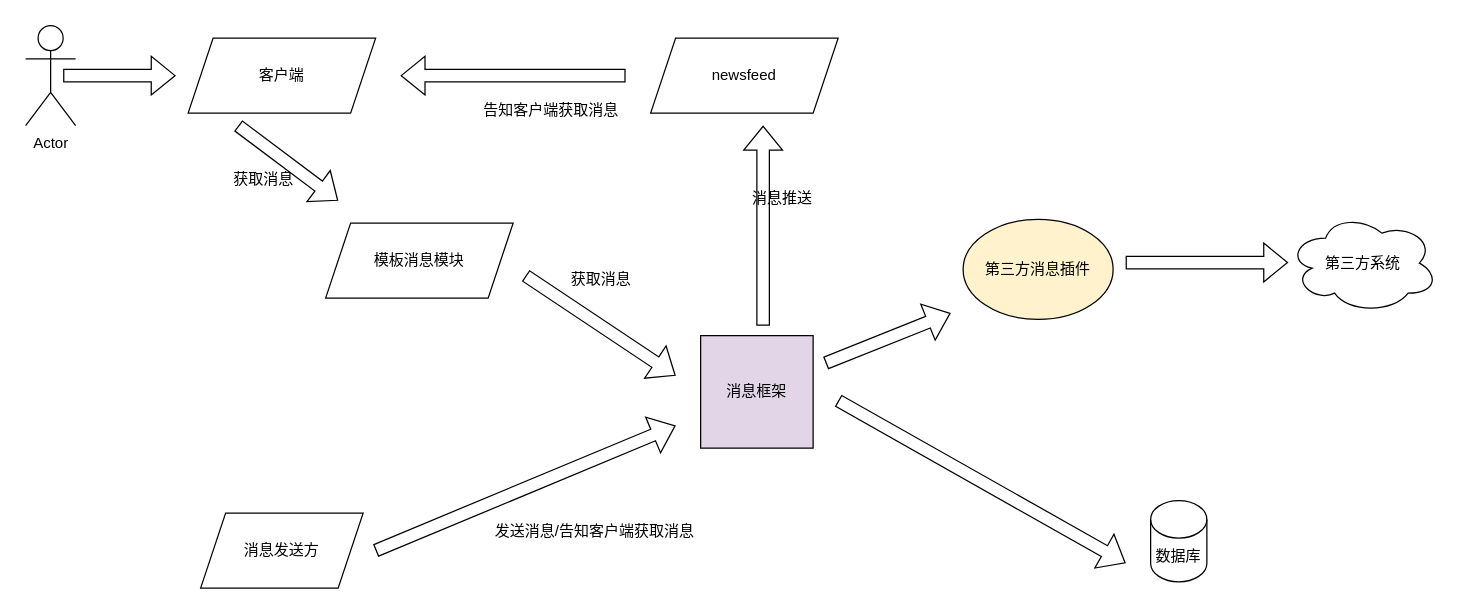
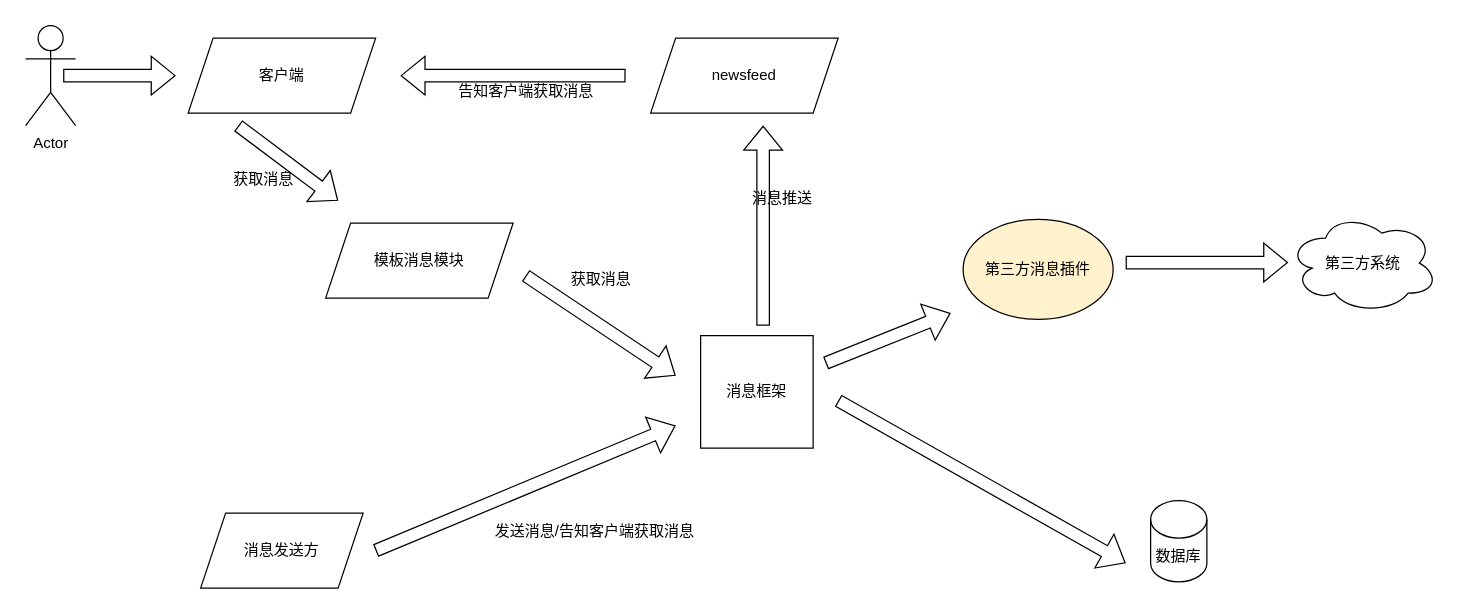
node "告知客户端获取消息": moved (551, 111) -> (526, 92)
node "消息框架": fillcolor #e1d5e7 -> #ffffff
